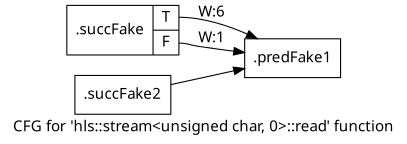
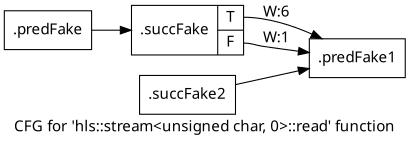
node ".predFake": added
